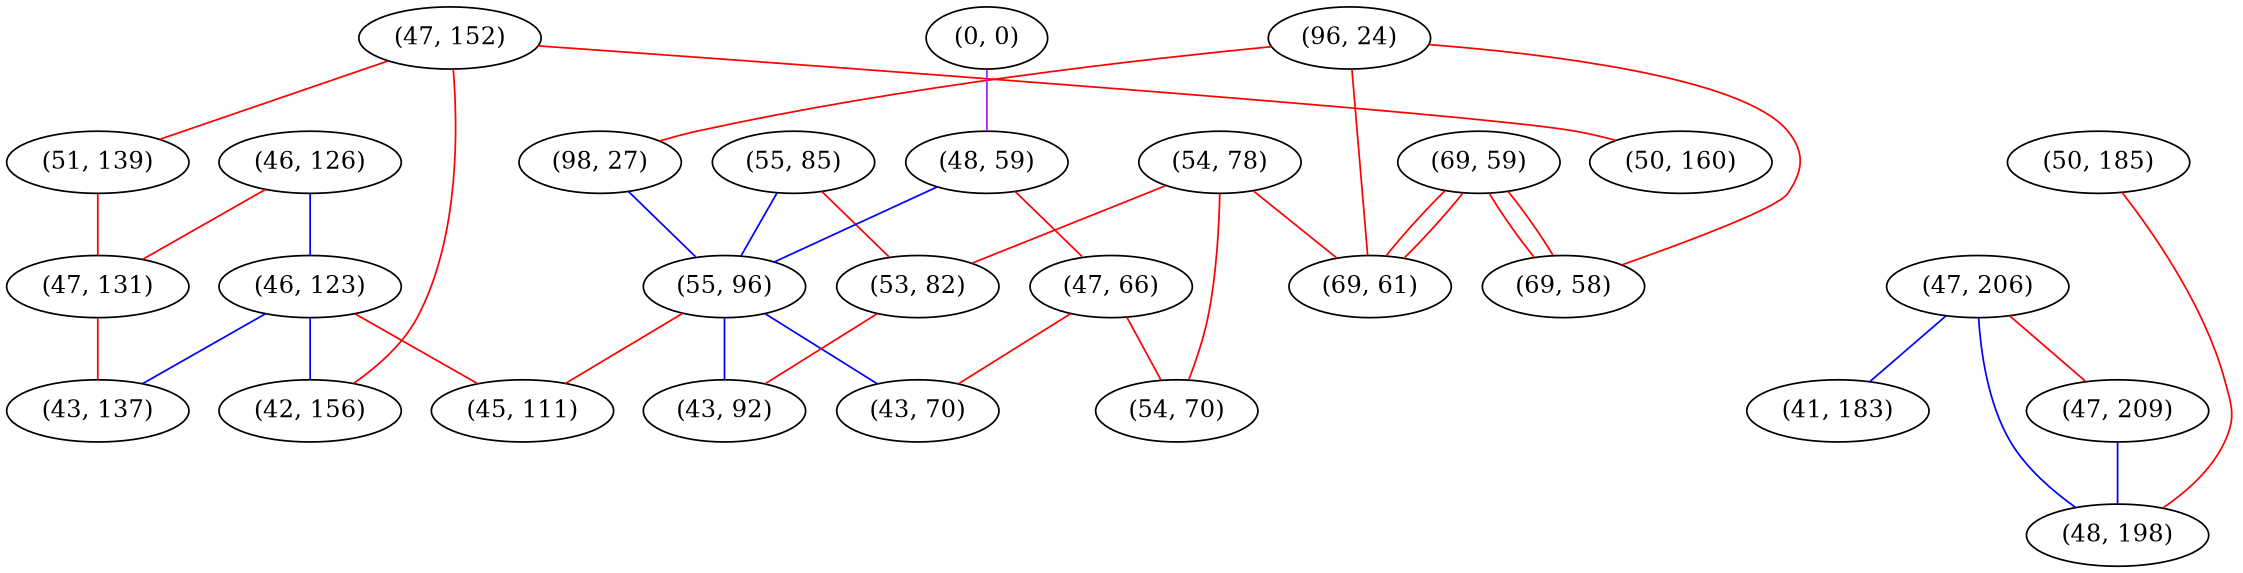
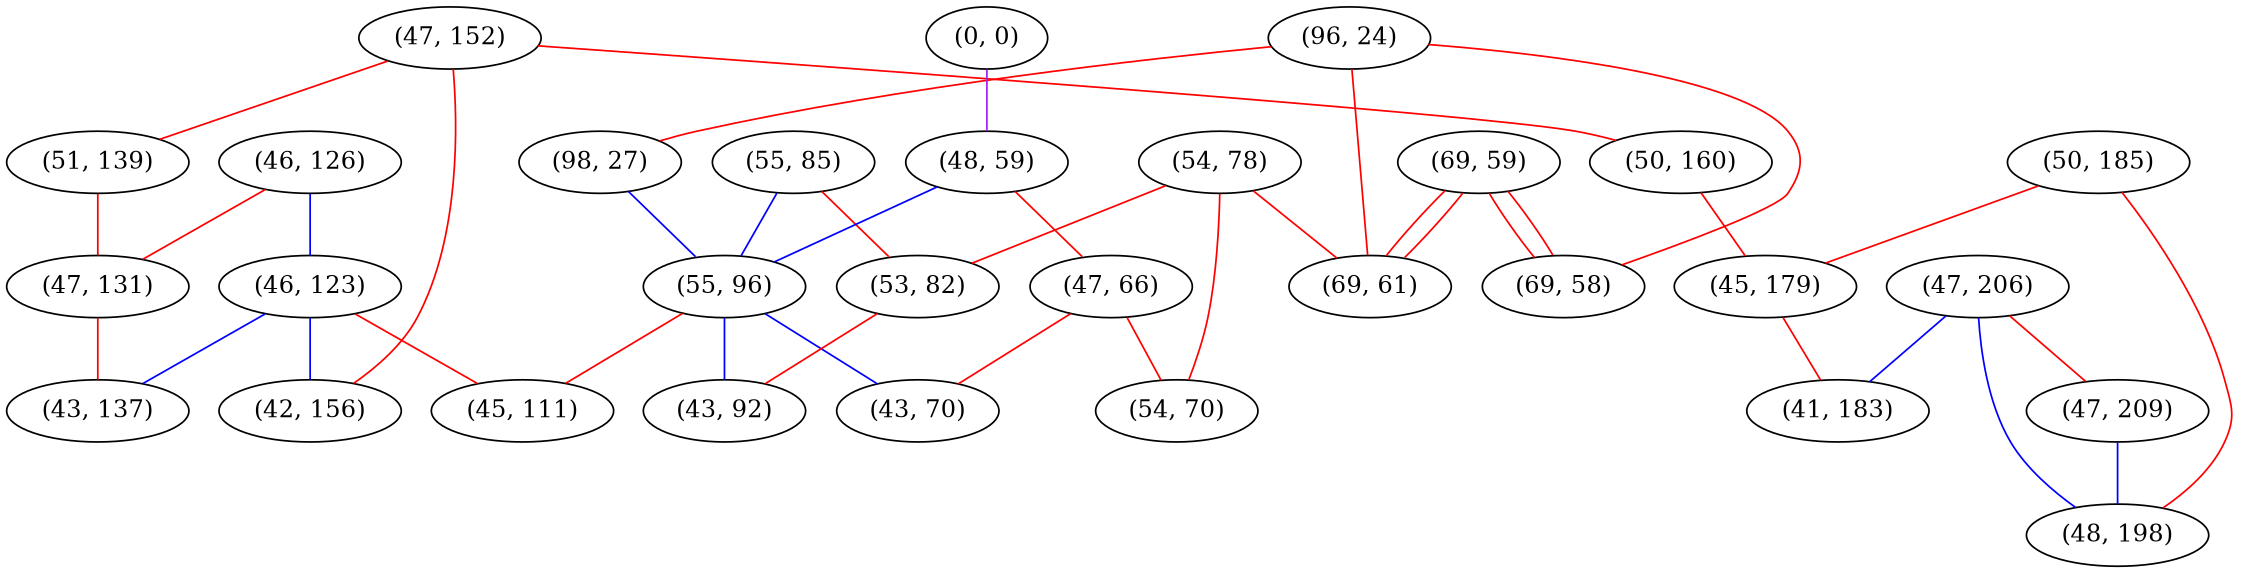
node "(45, 179)": added
